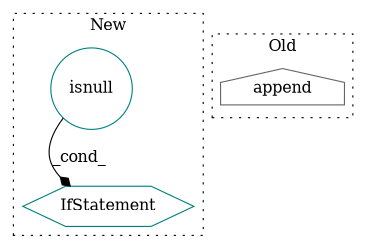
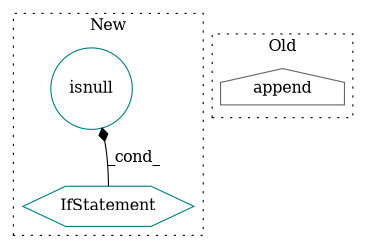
edge "isnull" -> "IfStatement": reversed
